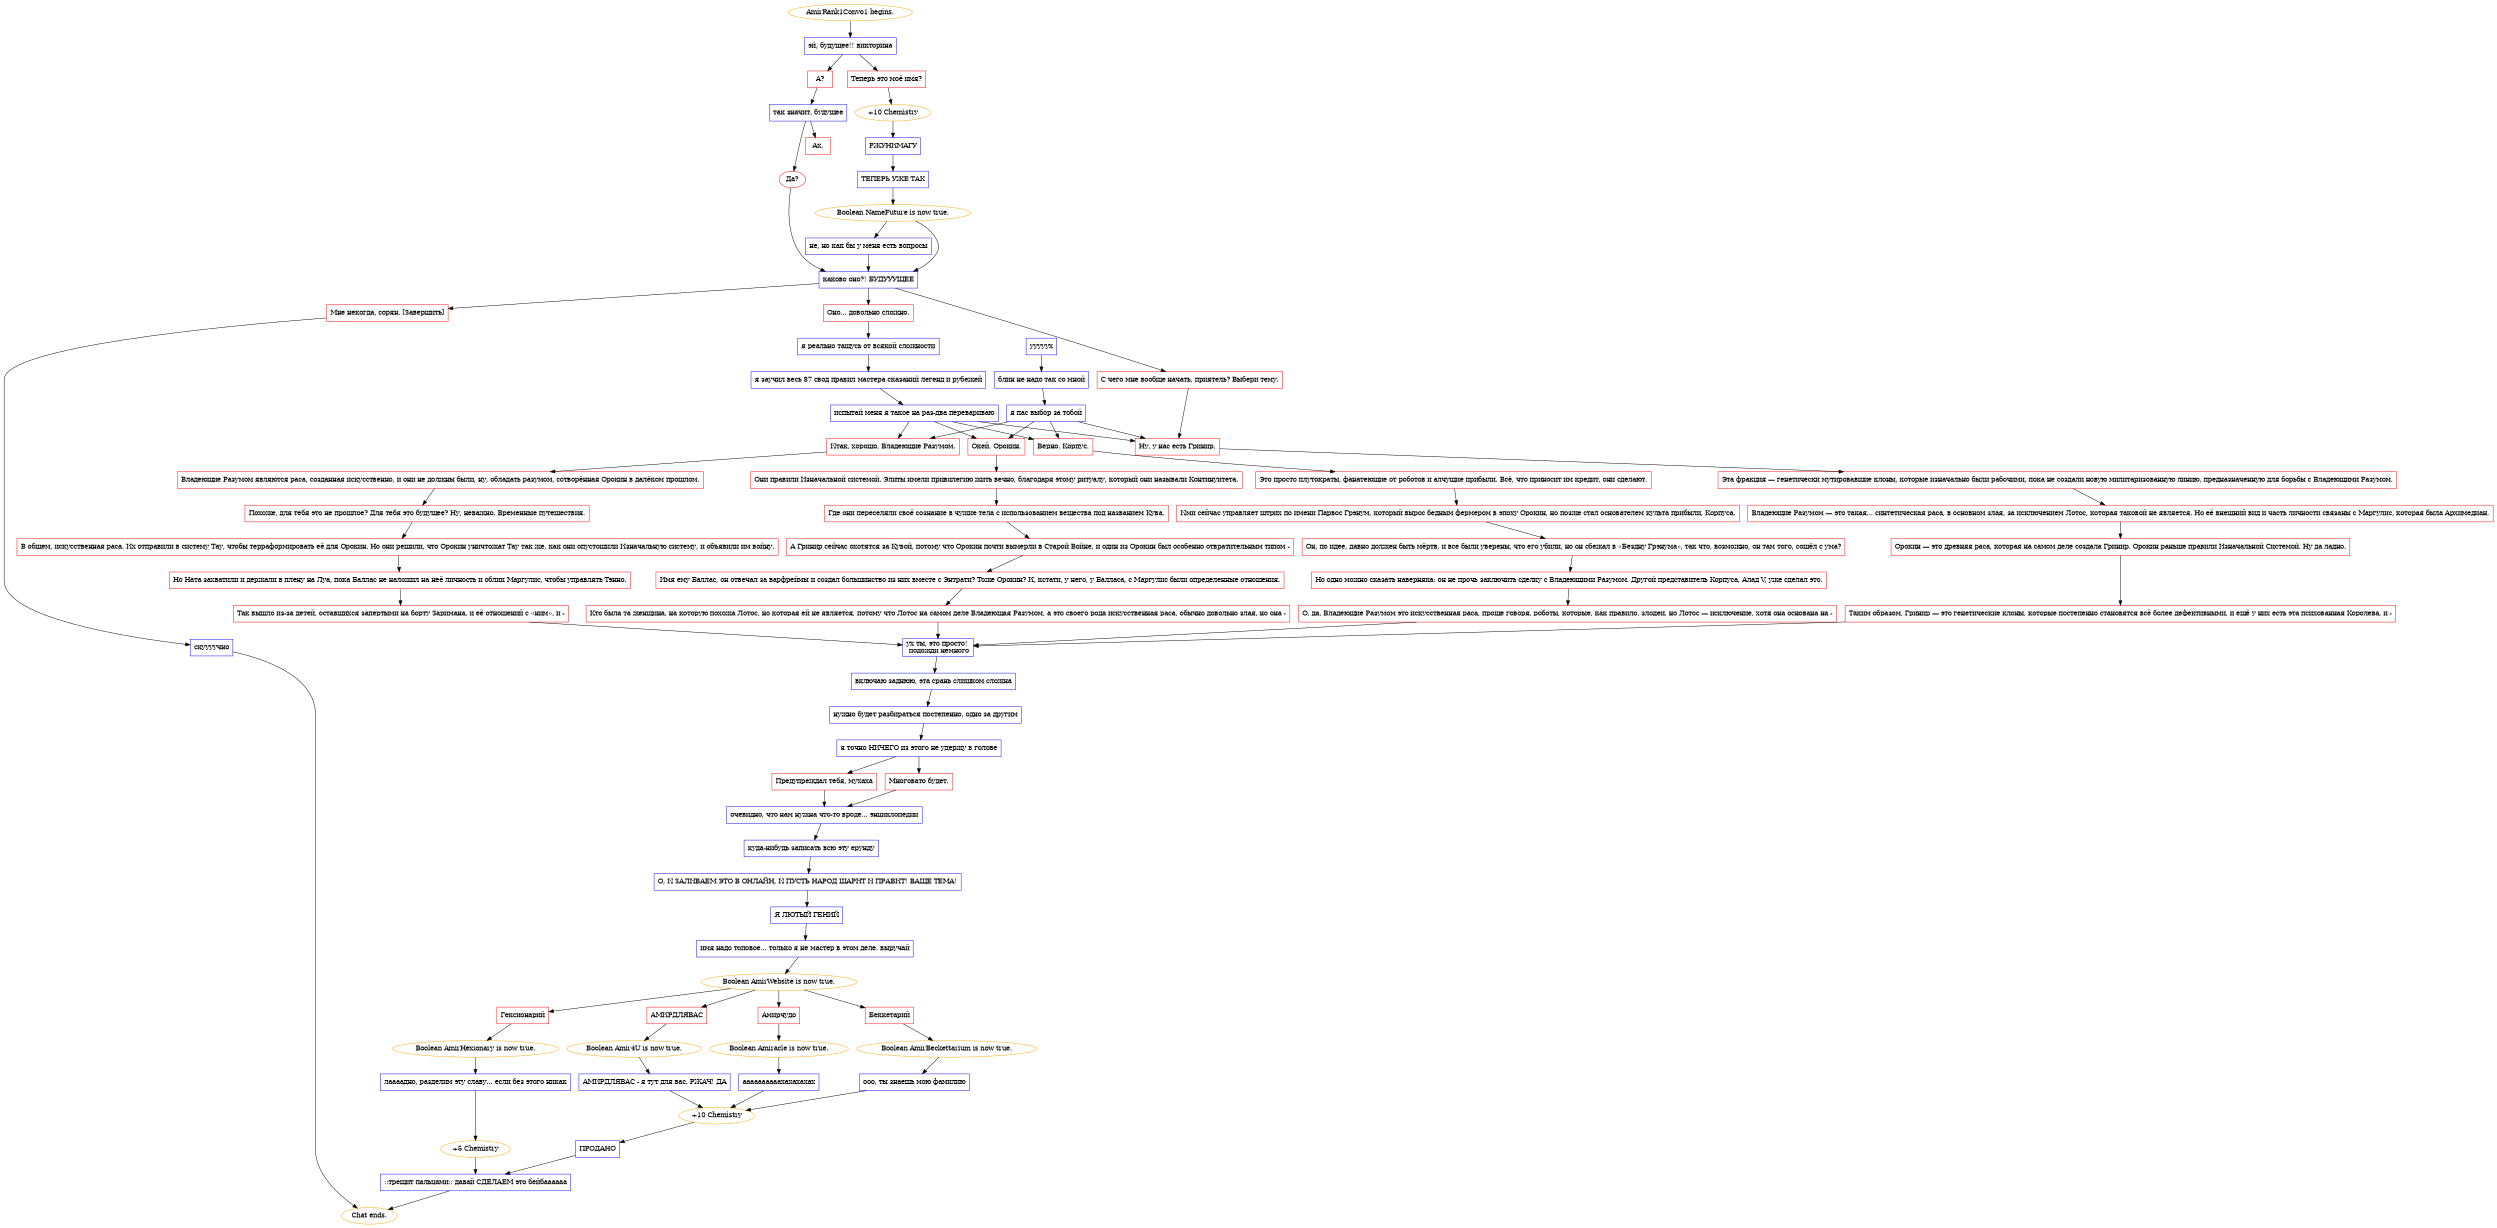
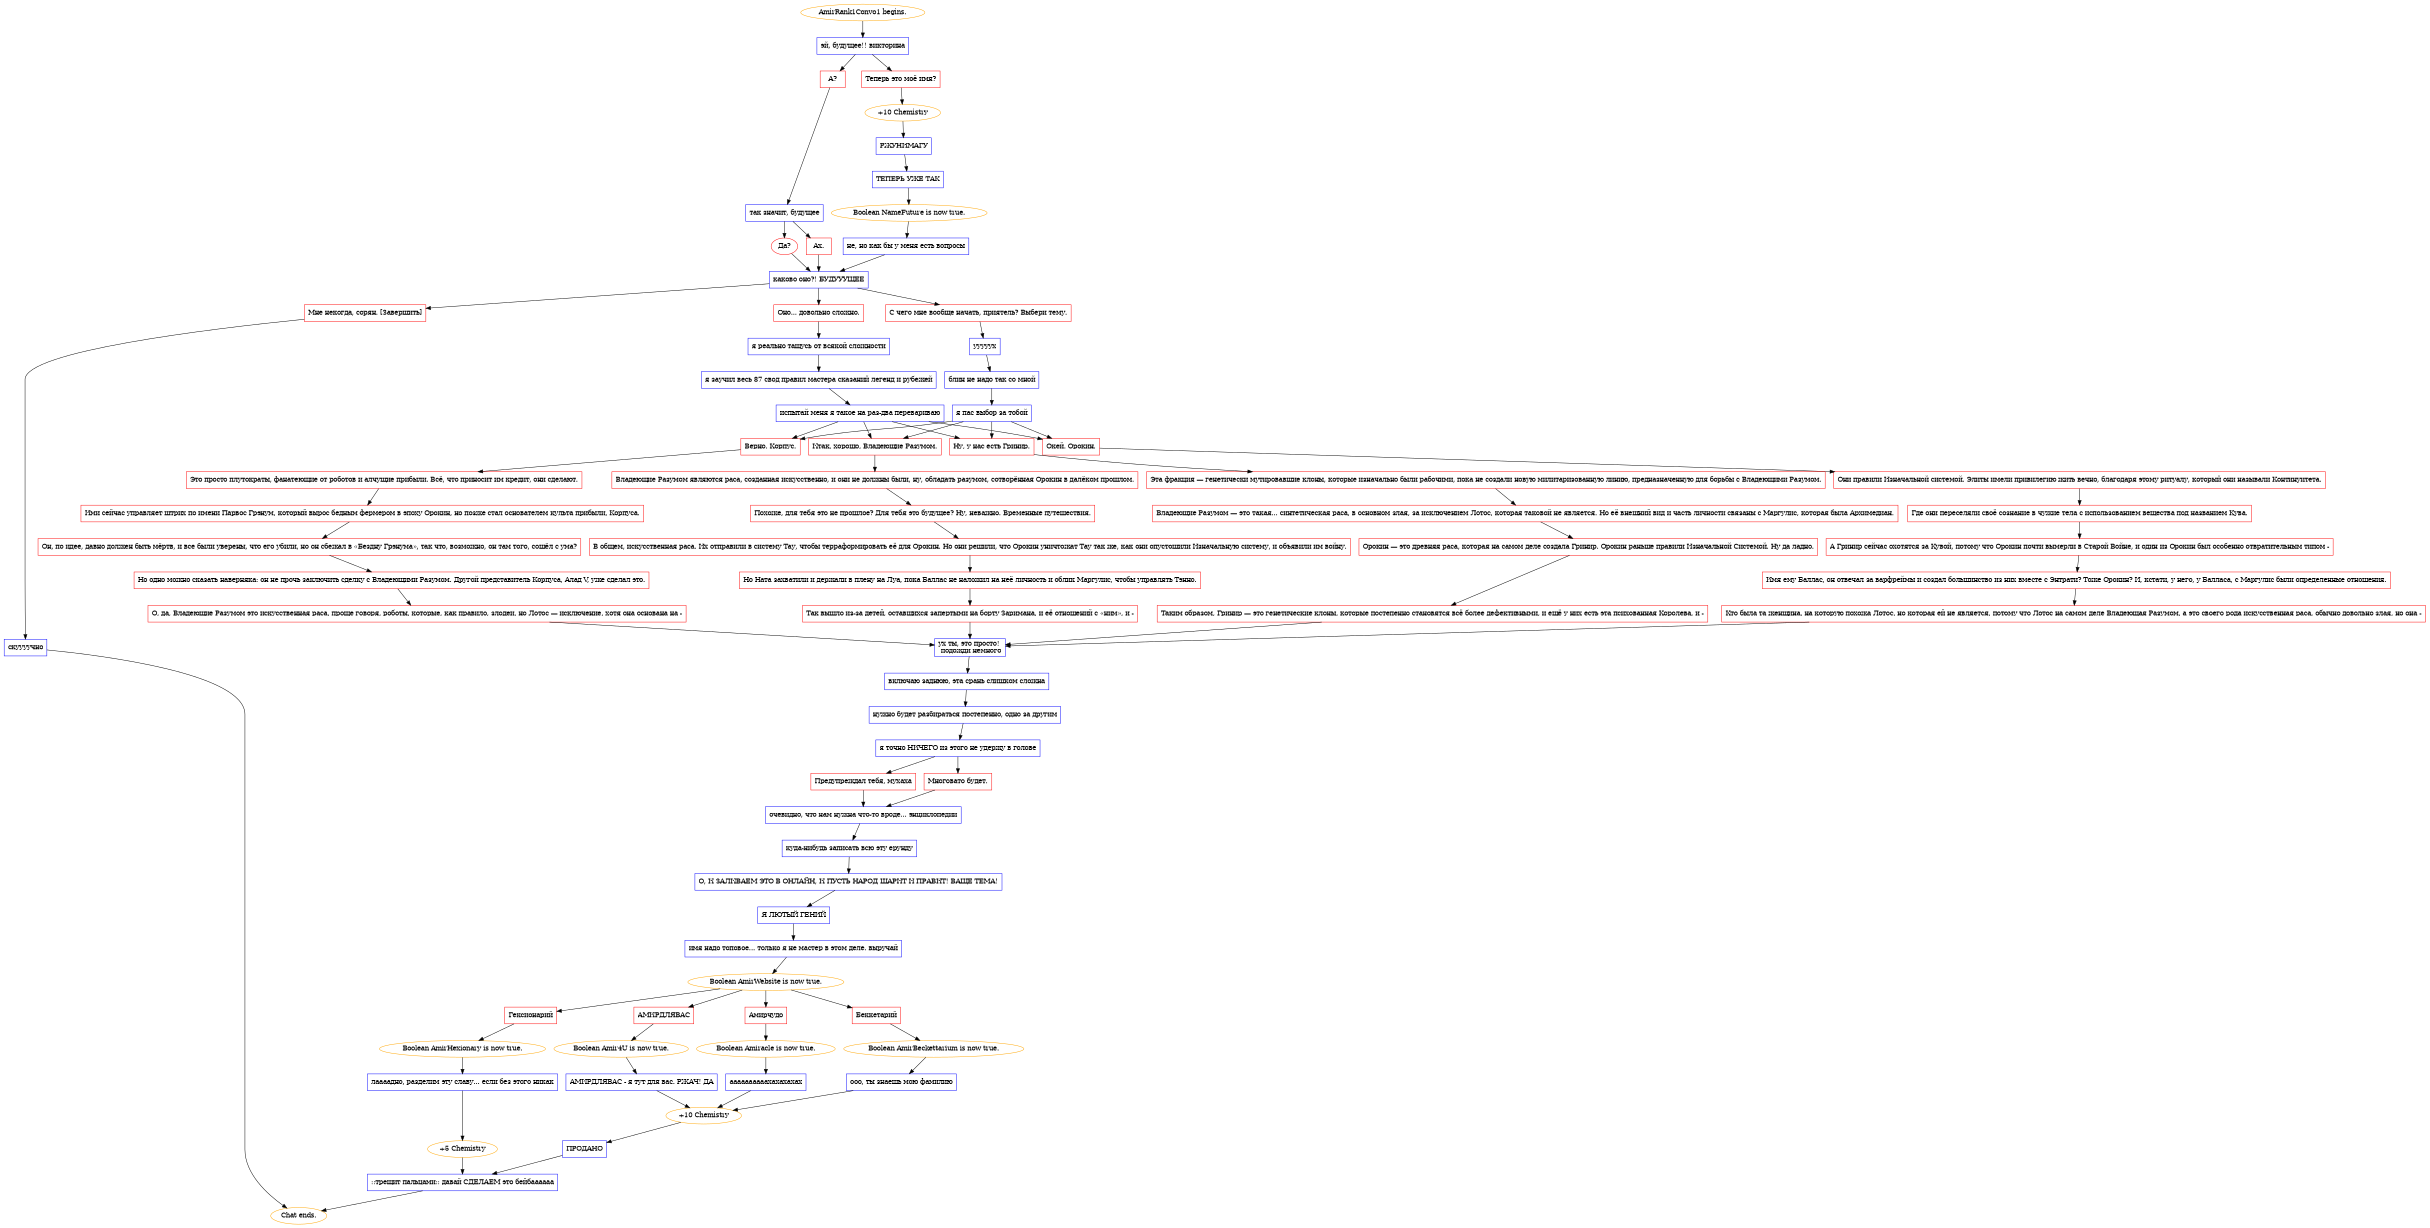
edge "Boolean NameFuture is now true." -> "каково оно?! БУДУУУЩЕЕ": now "Ах." -> "каково оно?! БУДУУУЩЕЕ"
edge "С чего мне вообще начать, приятель? Выбери тему." -> "Ну, у нас есть Гринир.": now "С чего мне вообще начать, приятель? Выбери тему." -> "ууууух"
